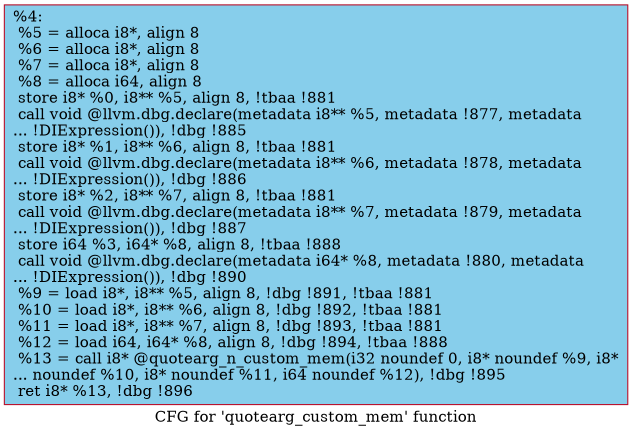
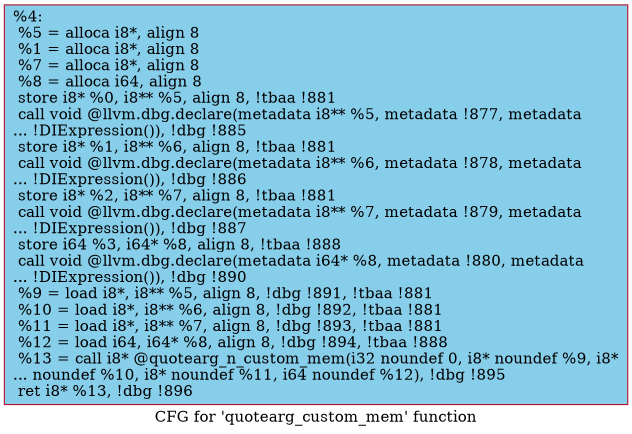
node "%4:": text "%6 = alloca i8*, align 8" -> "%1 = alloca i8*, align 8"
